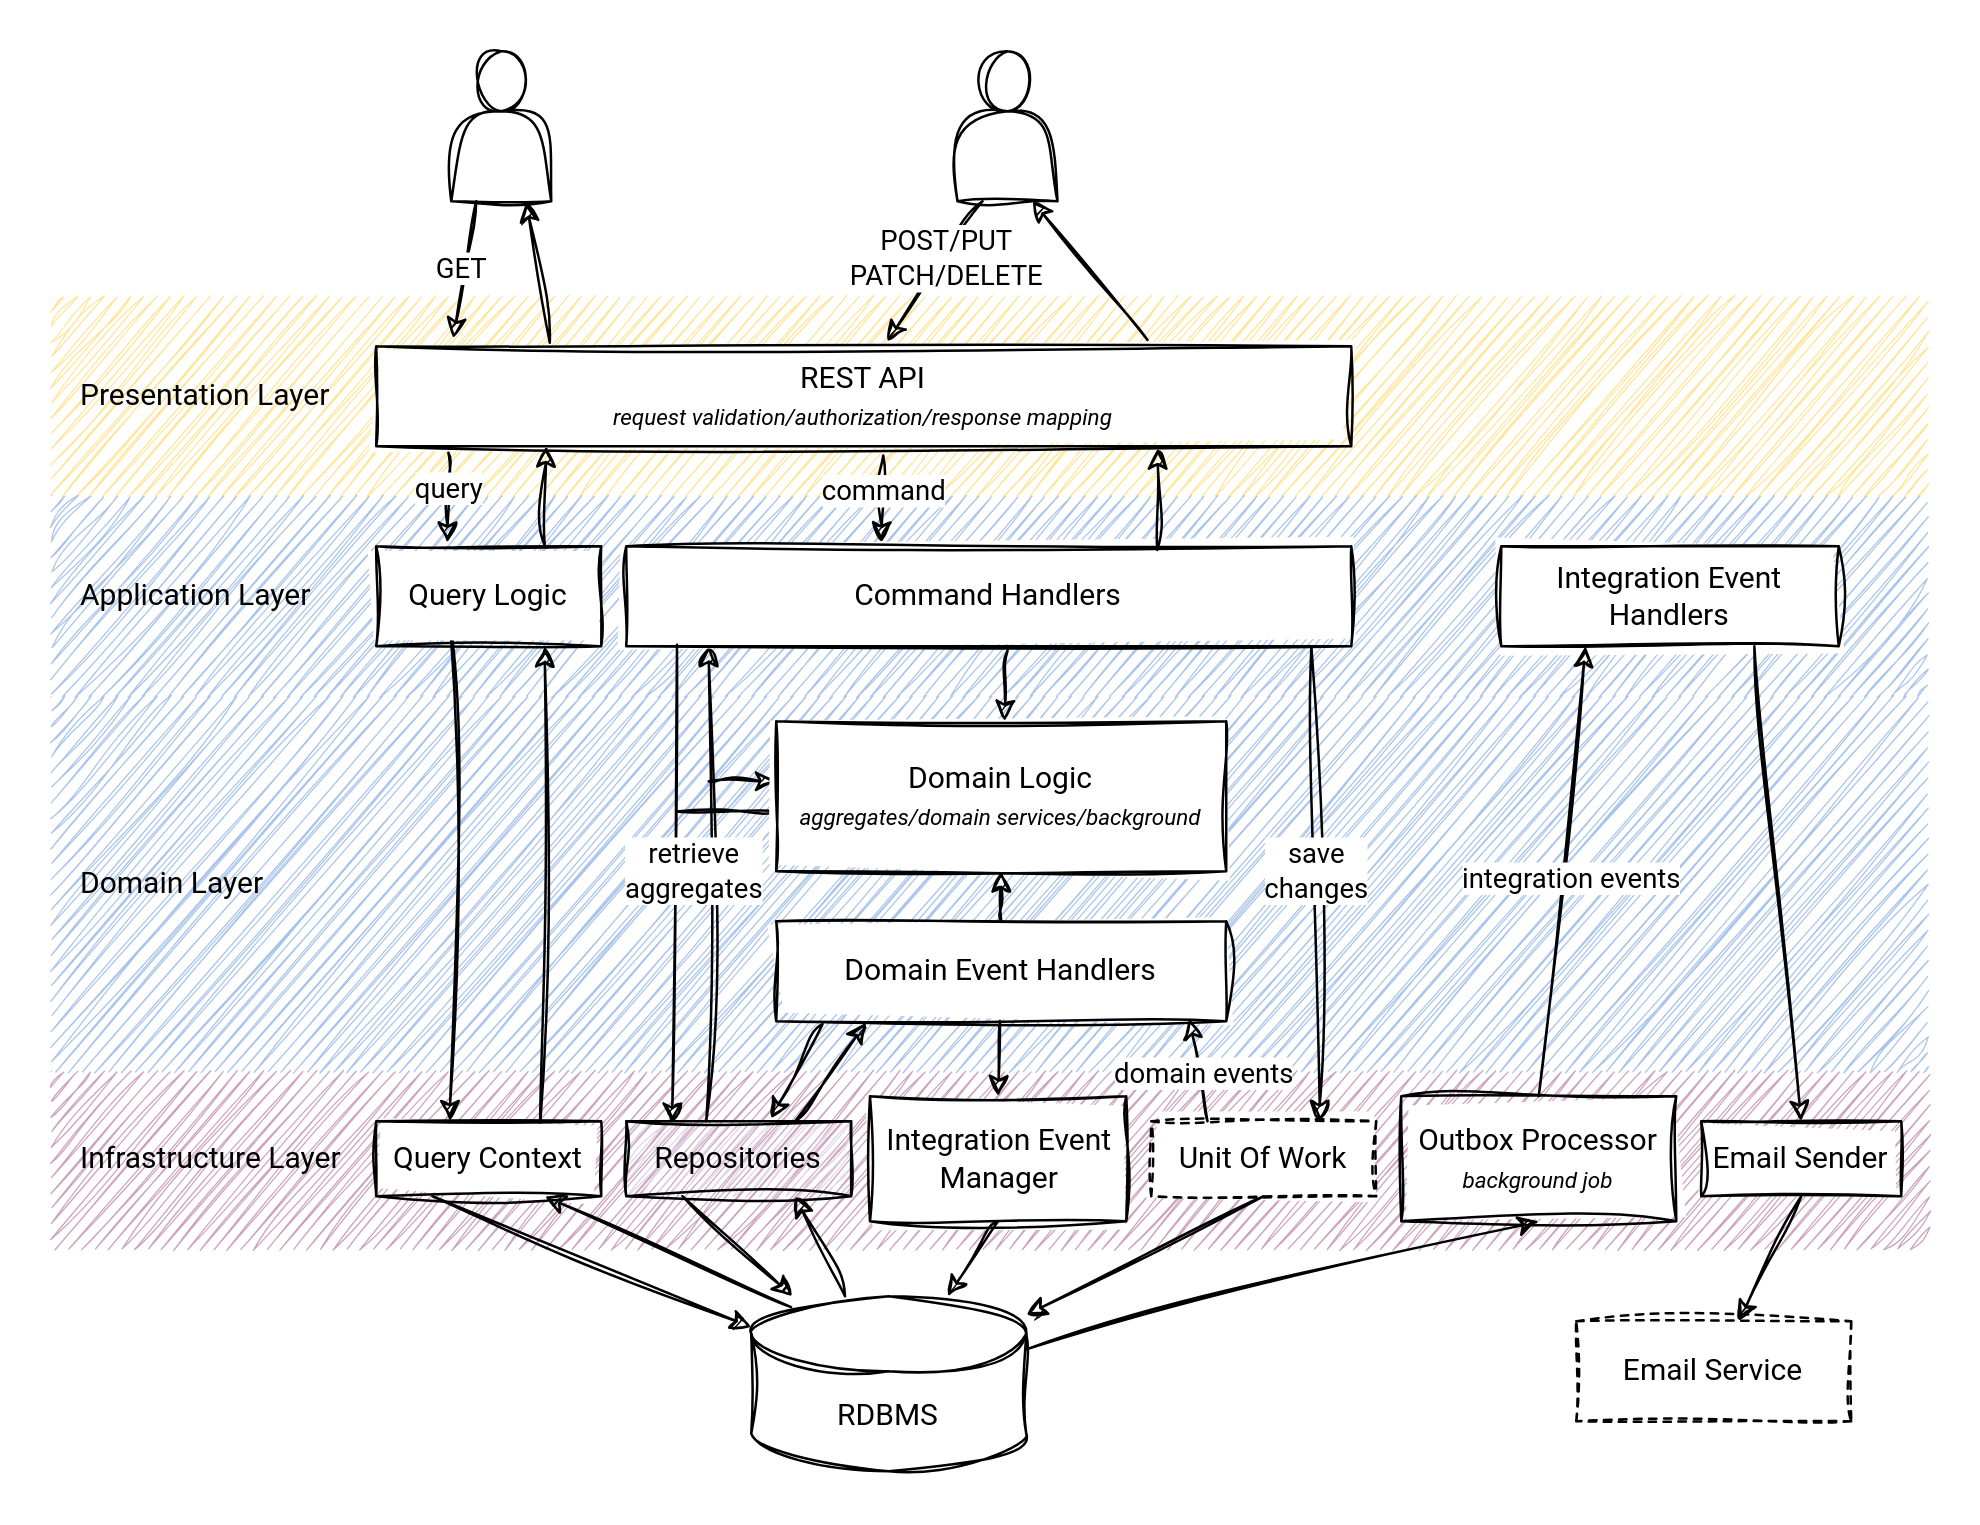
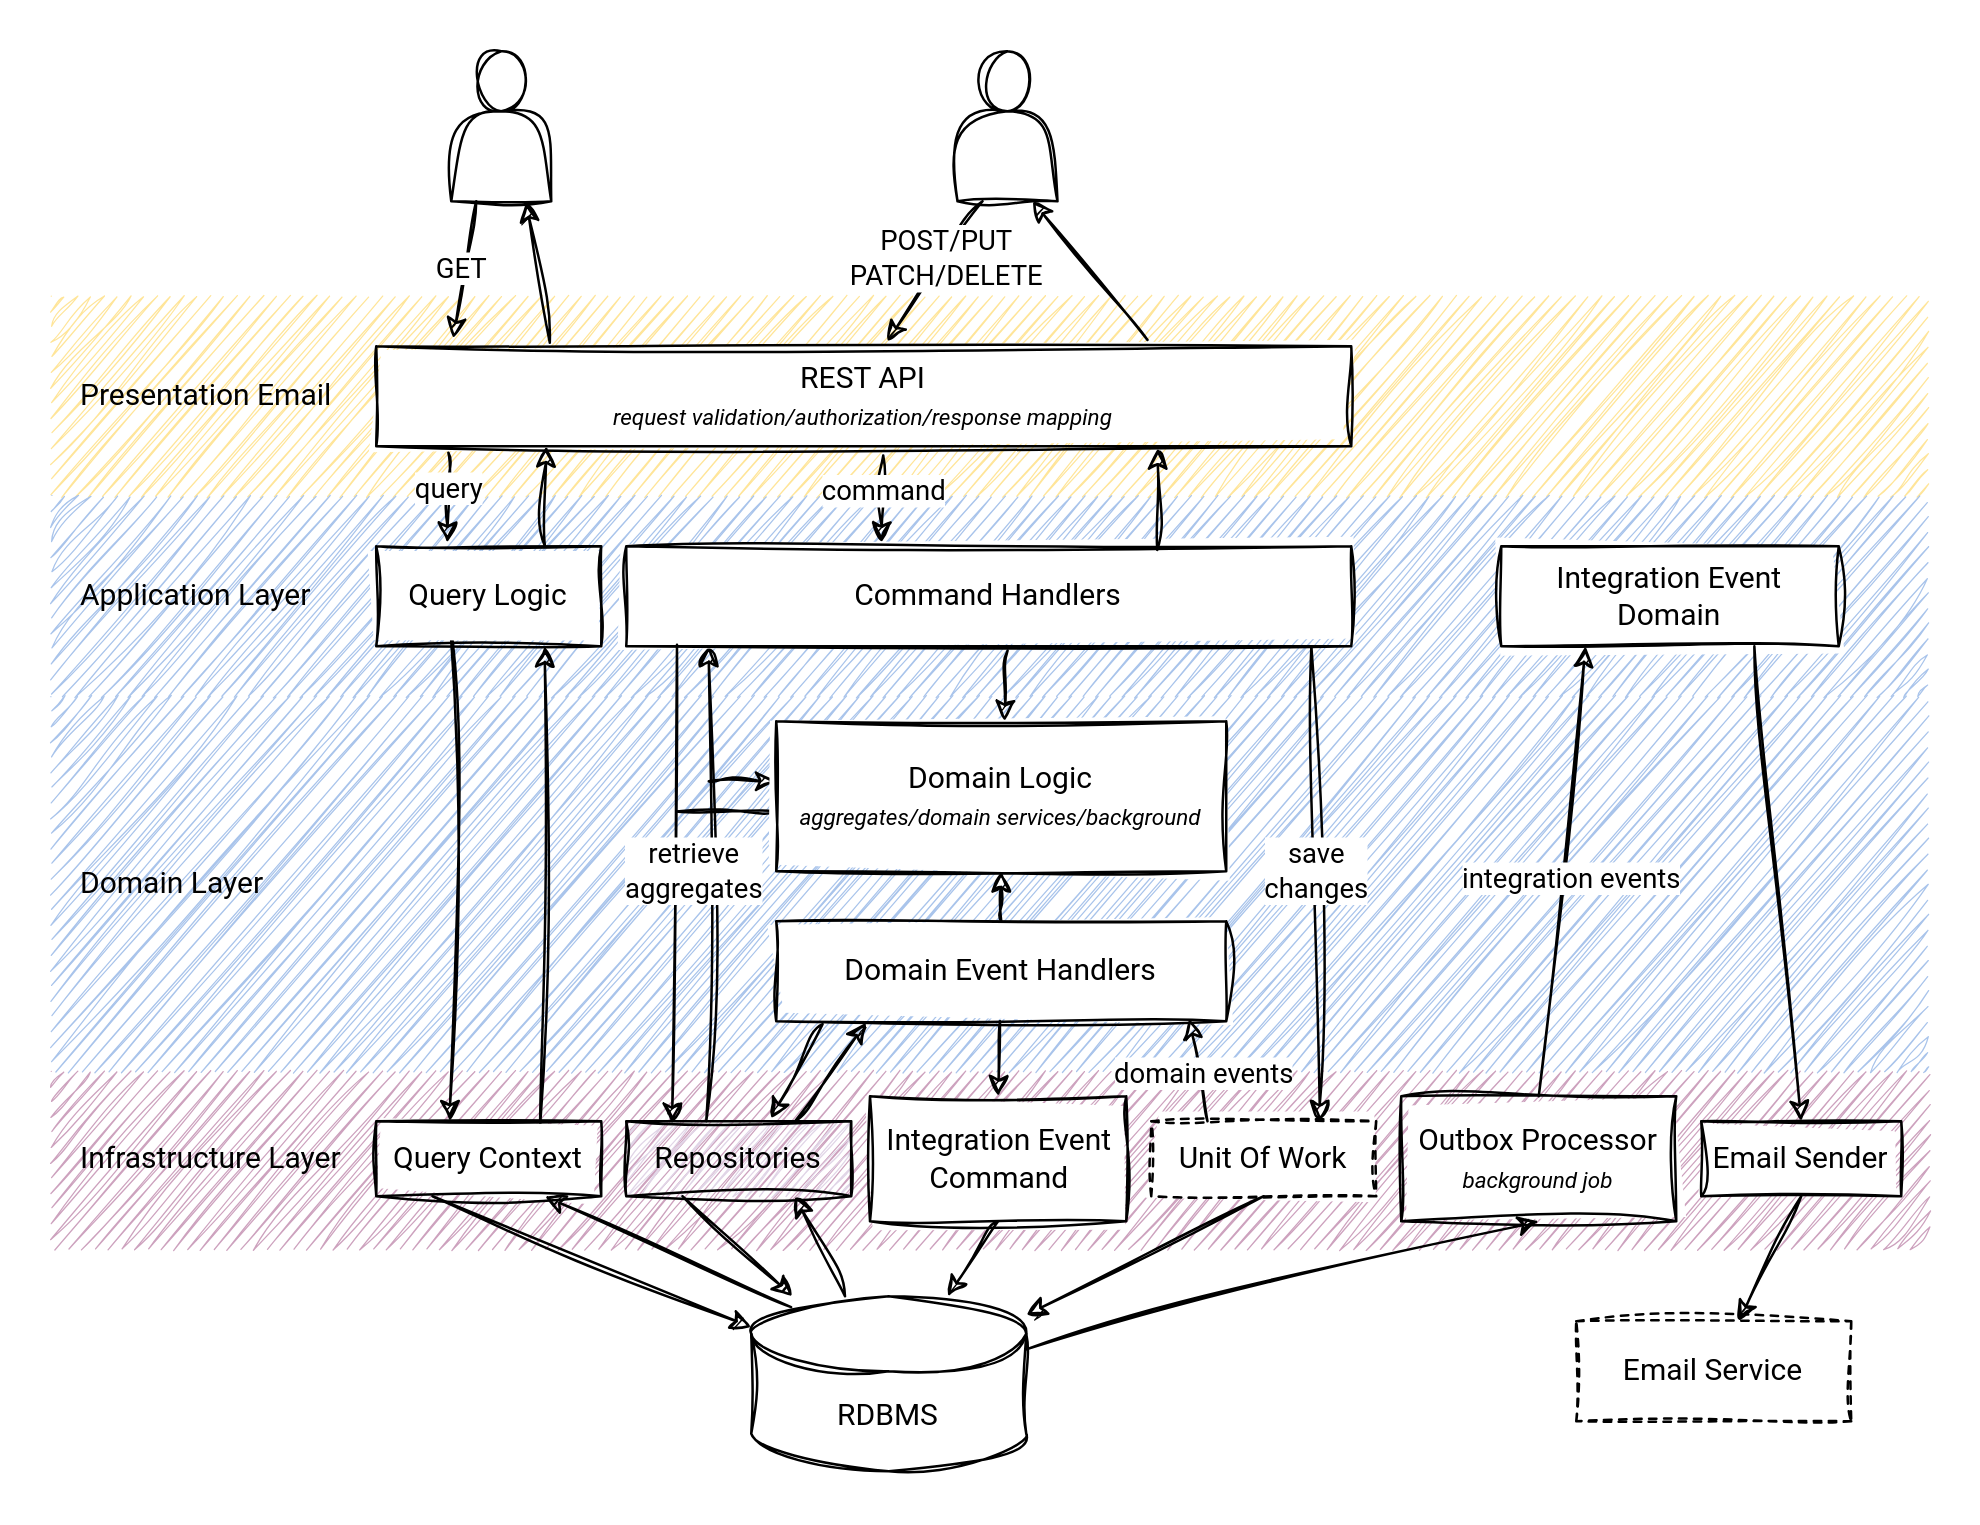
node "Presentation Layer": label "Presentation Layer" -> "Presentation Email"
node "Integration Event Handlers": label "Integration Event Handlers" -> "Integration Event Domain"
node "Integration Event Manager": label "Integration Event Manager" -> "Integration Event Command"
